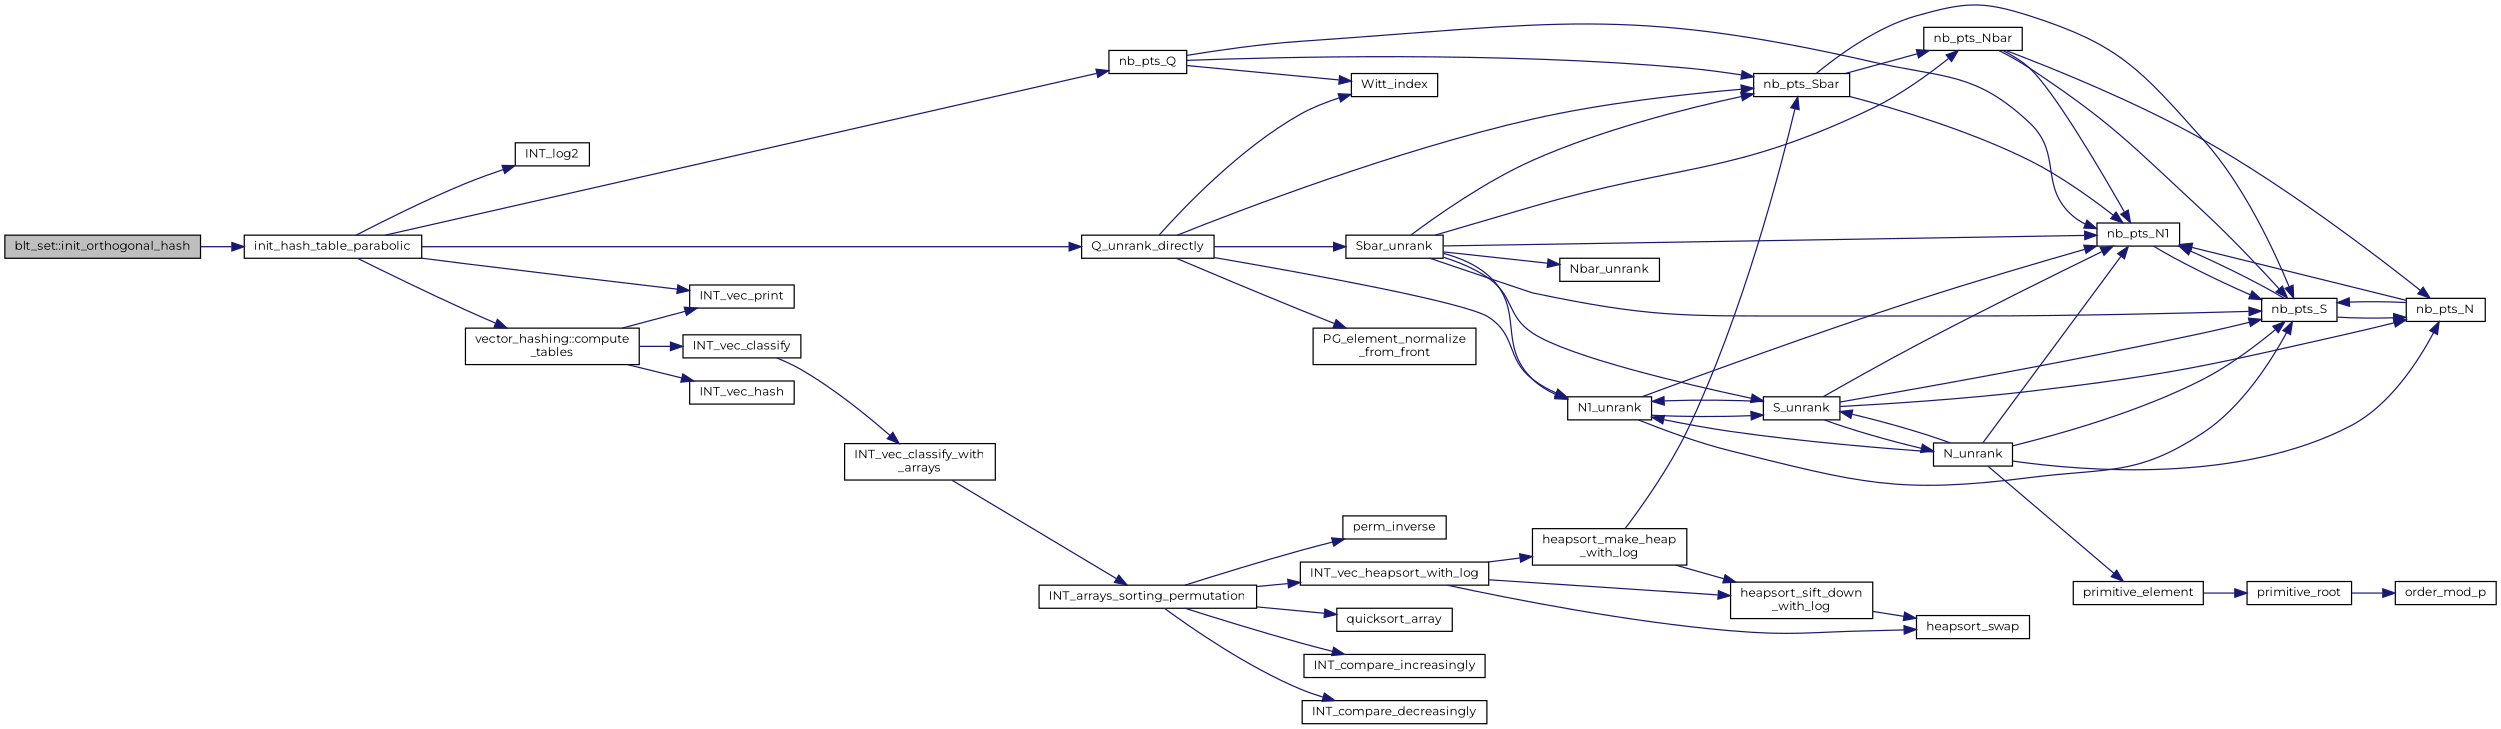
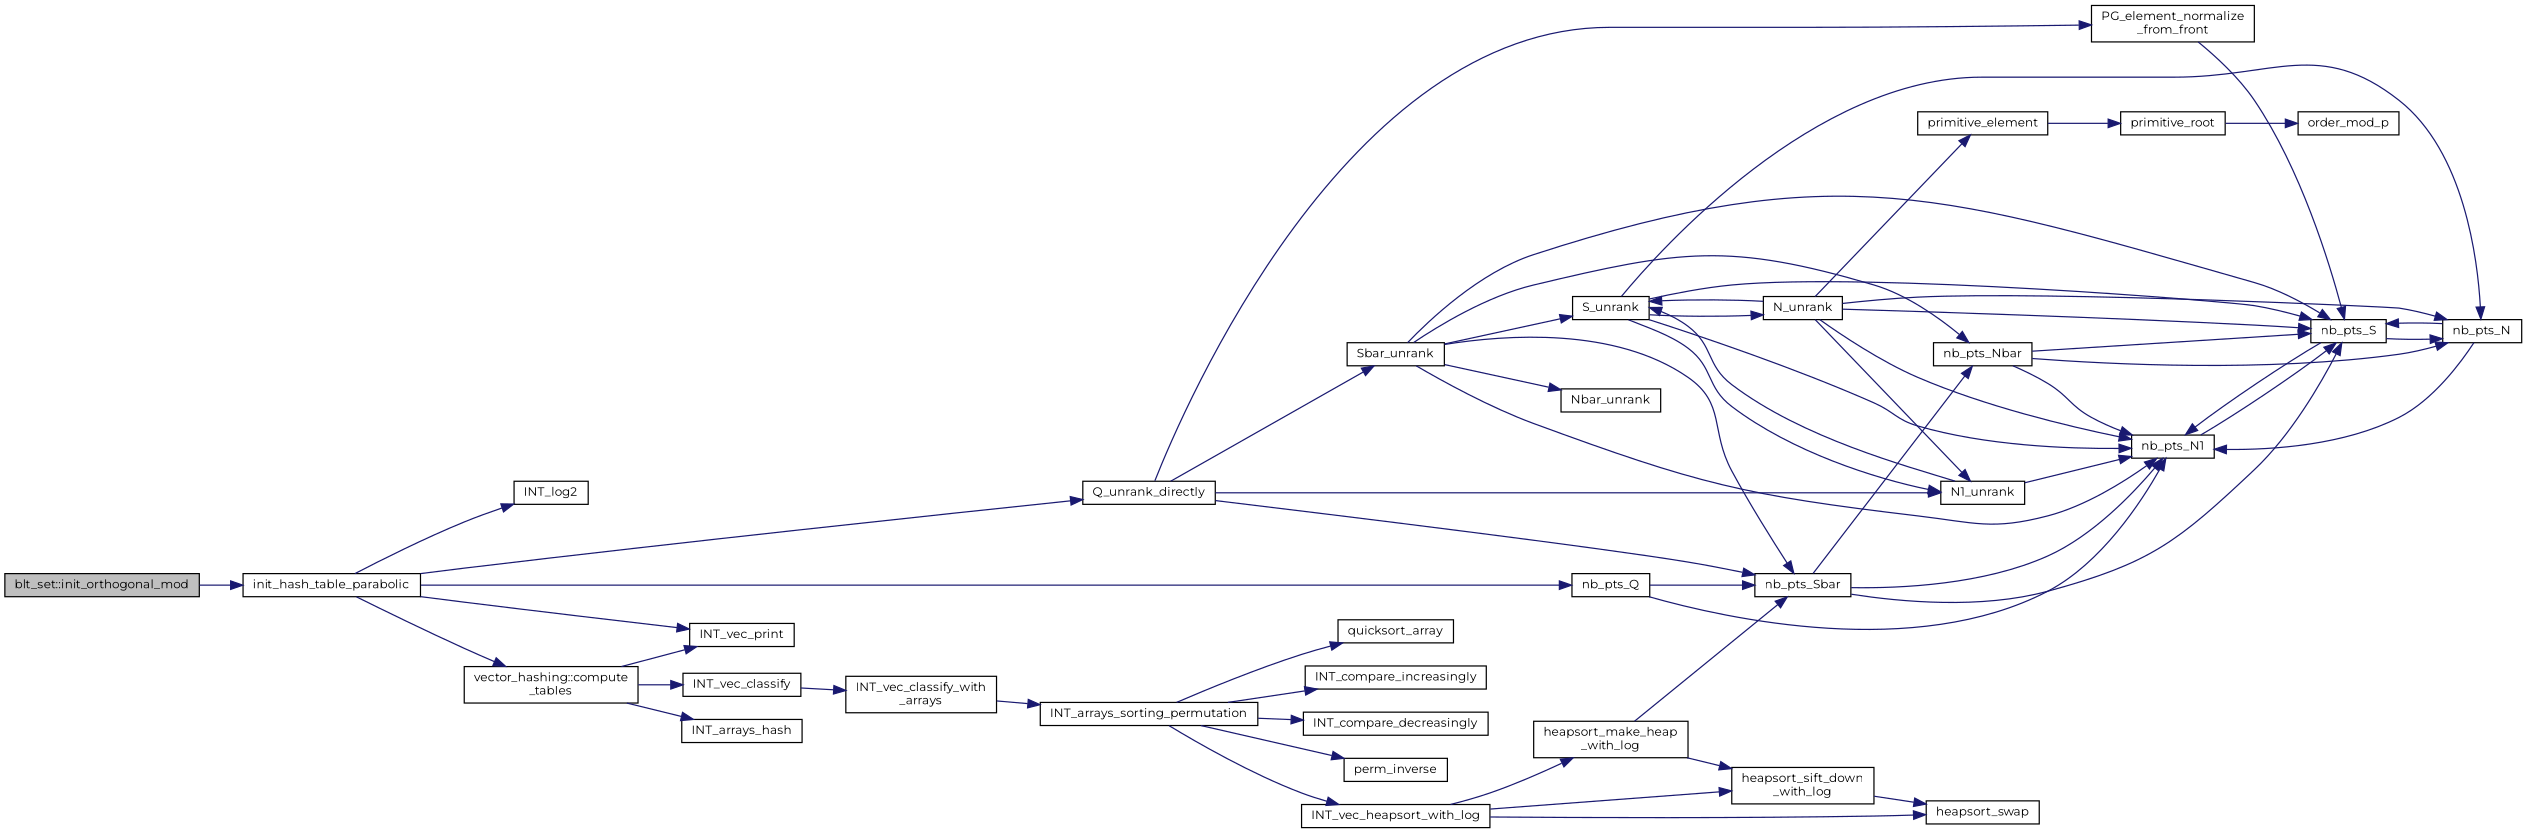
node "Witt_index": removed
node "blt_set::init_orthogonal_hash": label "blt_set::init_orthogonal_hash" -> "blt_set::init_orthogonal_mod"
edge "Sbar_unrank" -> "N1_unrank": removed
node "INT_vec_hash": label "INT_vec_hash" -> "INT_arrays_hash"
edge "N1_unrank" -> "nb_pts_S": now "PG_element_normalize _from_front" -> "nb_pts_S"
